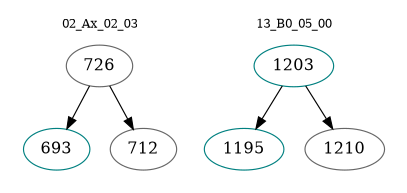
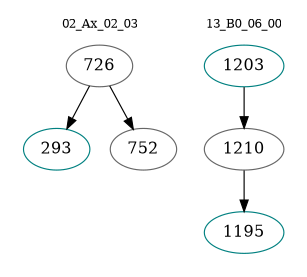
cluster "13_B0_05_00": label "13_B0_05_00" -> "13_B0_06_00"
edge "1203" -> "1195": now "1210" -> "1195"
node "693": label "693" -> "293"
node "712": label "712" -> "752"
